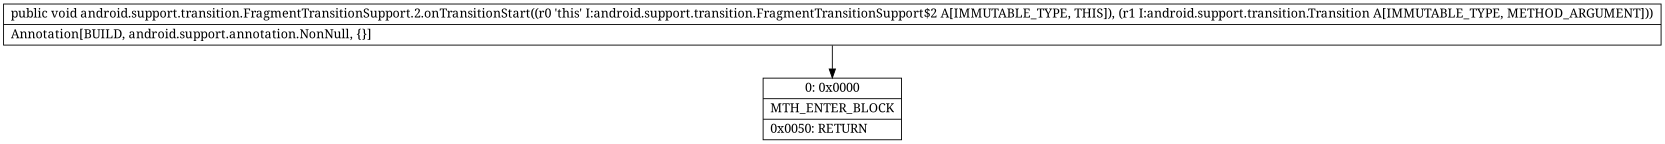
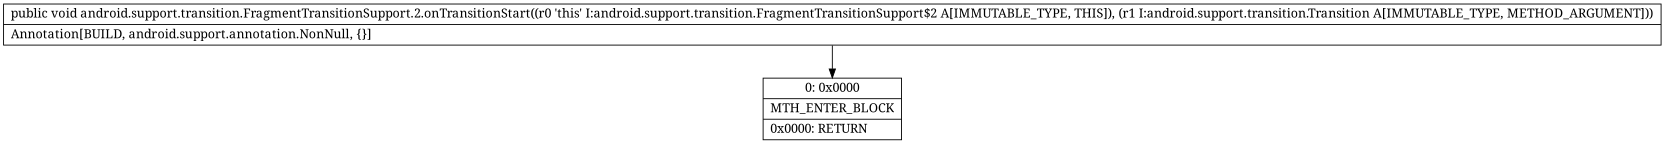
node "0: 0x0000": text "0x0050: RETURN" -> "0x0000: RETURN"
